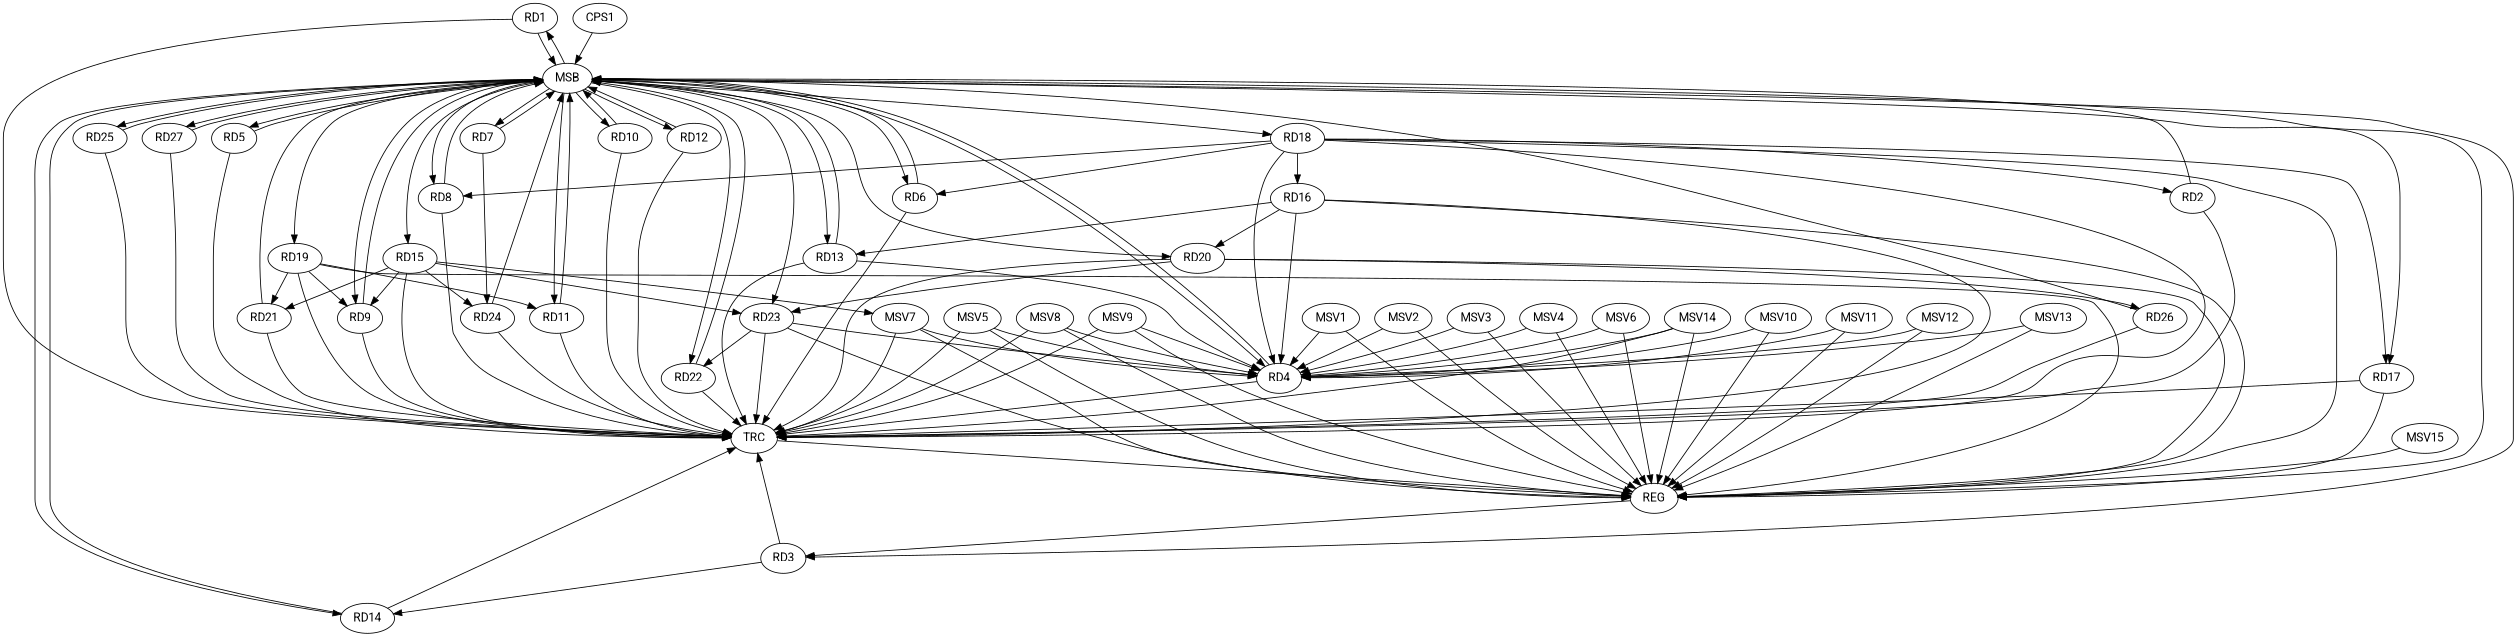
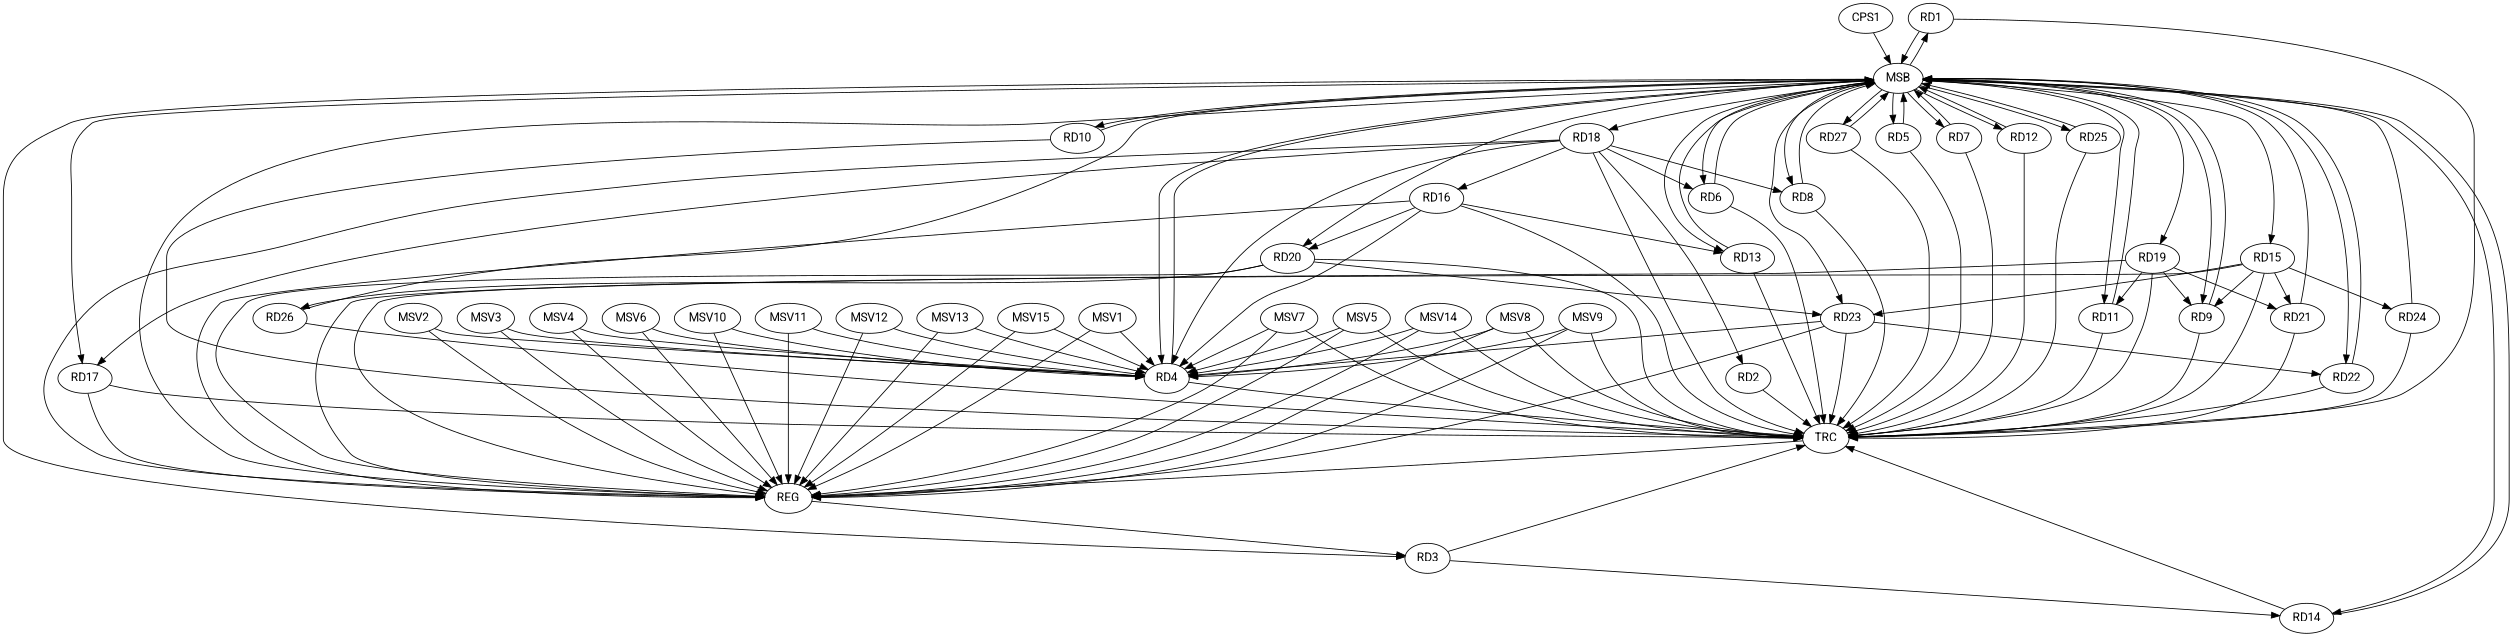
edge "RD2" -> "MSB": removed
edge "RD7" -> "RD24": now "RD7" -> "TRC"
edge "RD13" -> "RD4": now "MSV15" -> "RD4"
edge "RD15" -> "MSV7": now "RD15" -> "REG"
